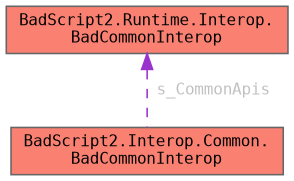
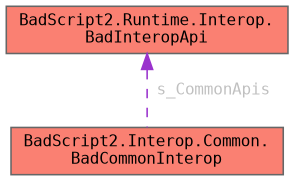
node "BadScript2.Runtime.Interop. BadCommonInterop": label "BadScript2.Runtime.Interop. BadCommonInterop" -> "BadScript2.Runtime.Interop. BadInteropApi"
